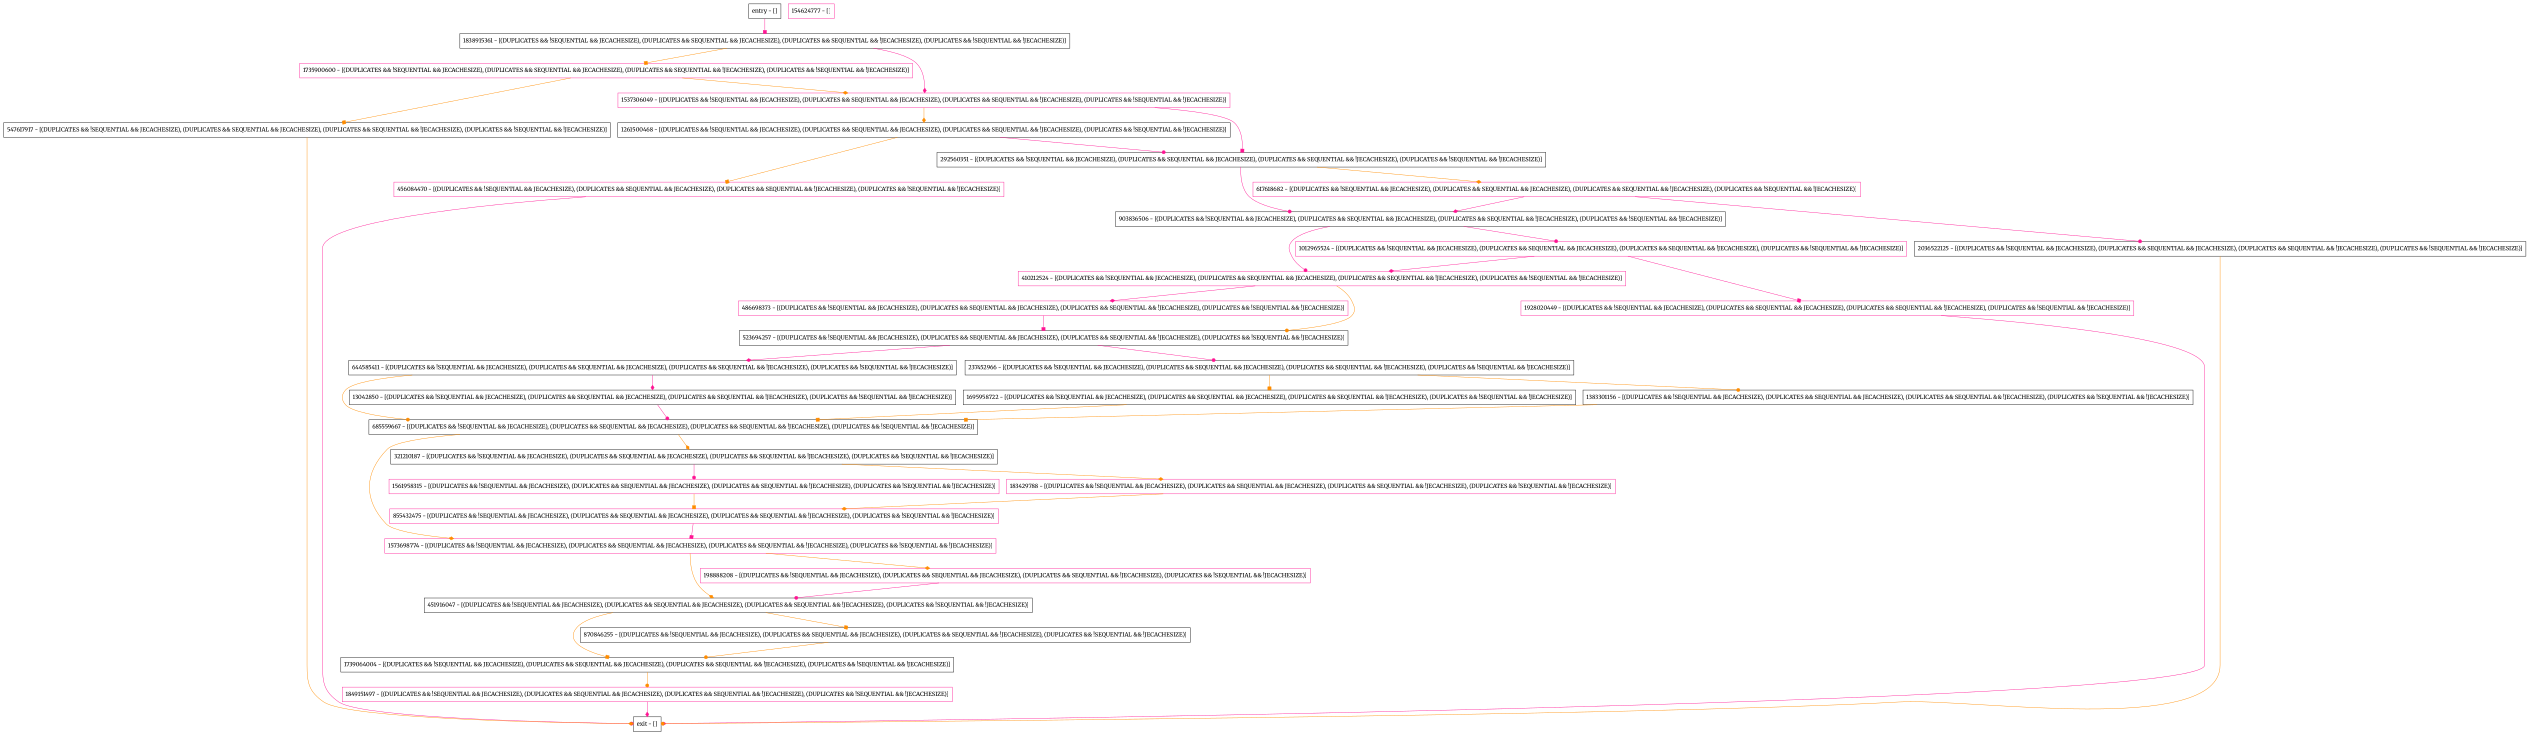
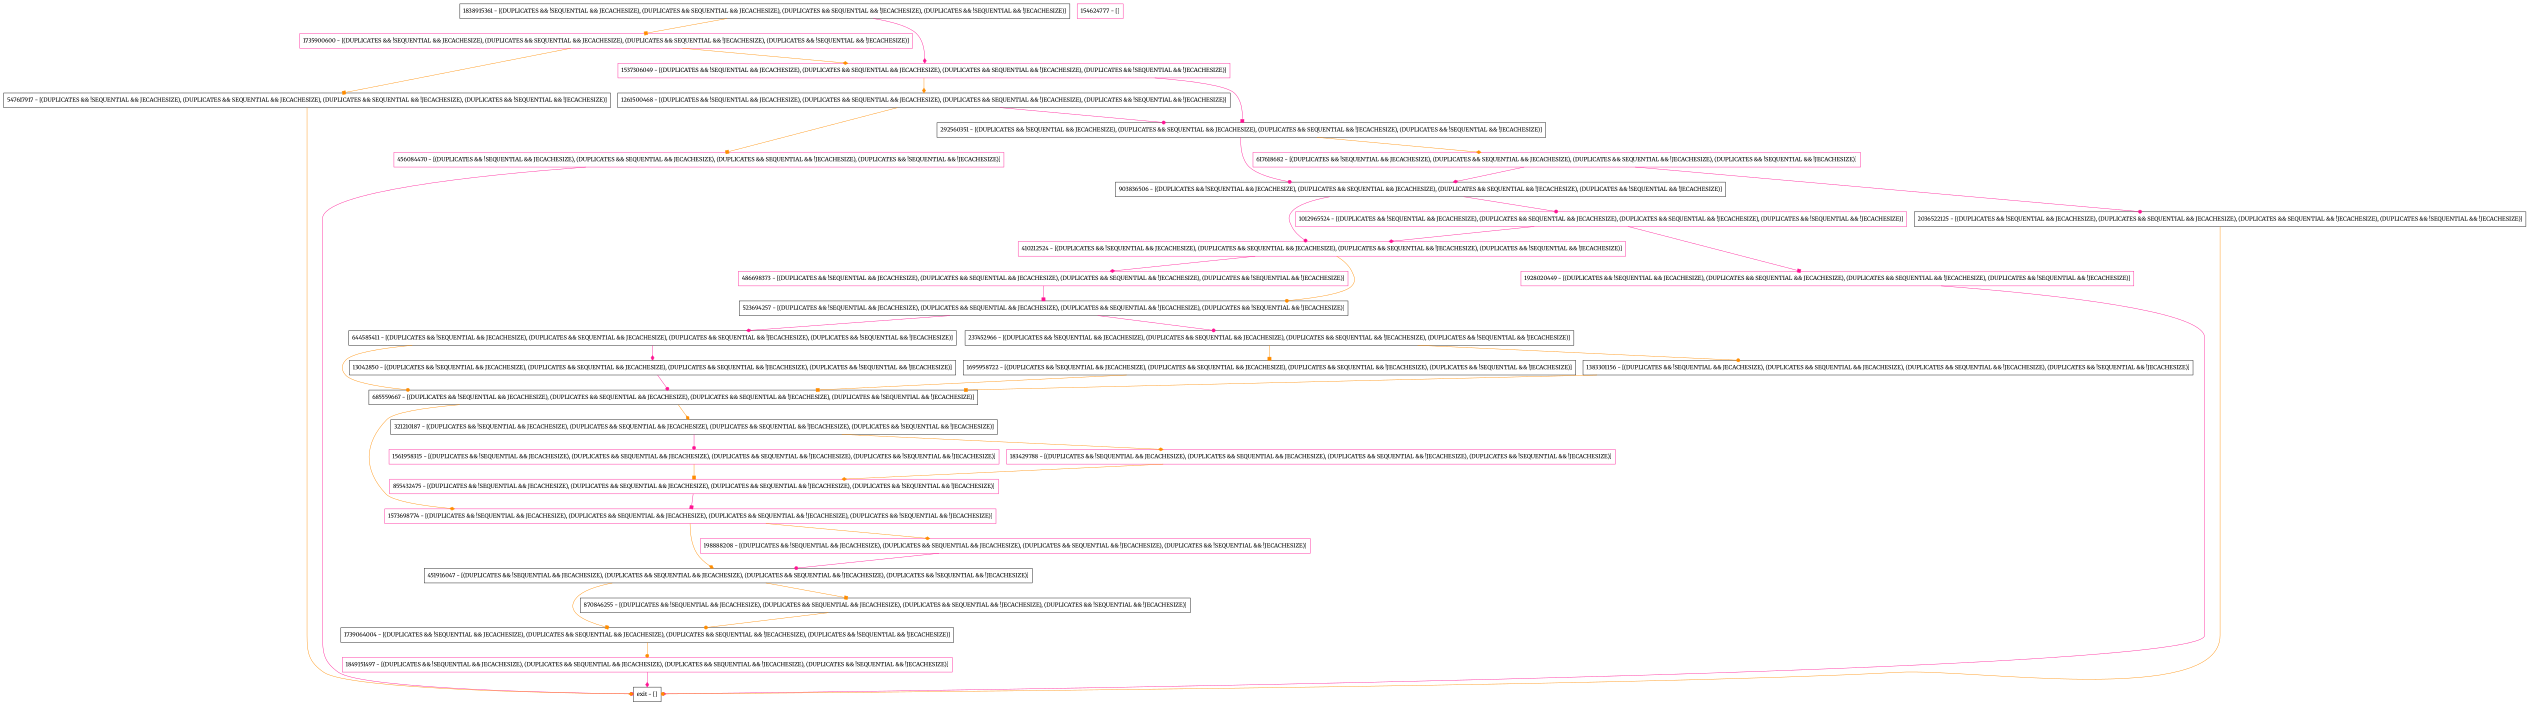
node "entry - []": removed
